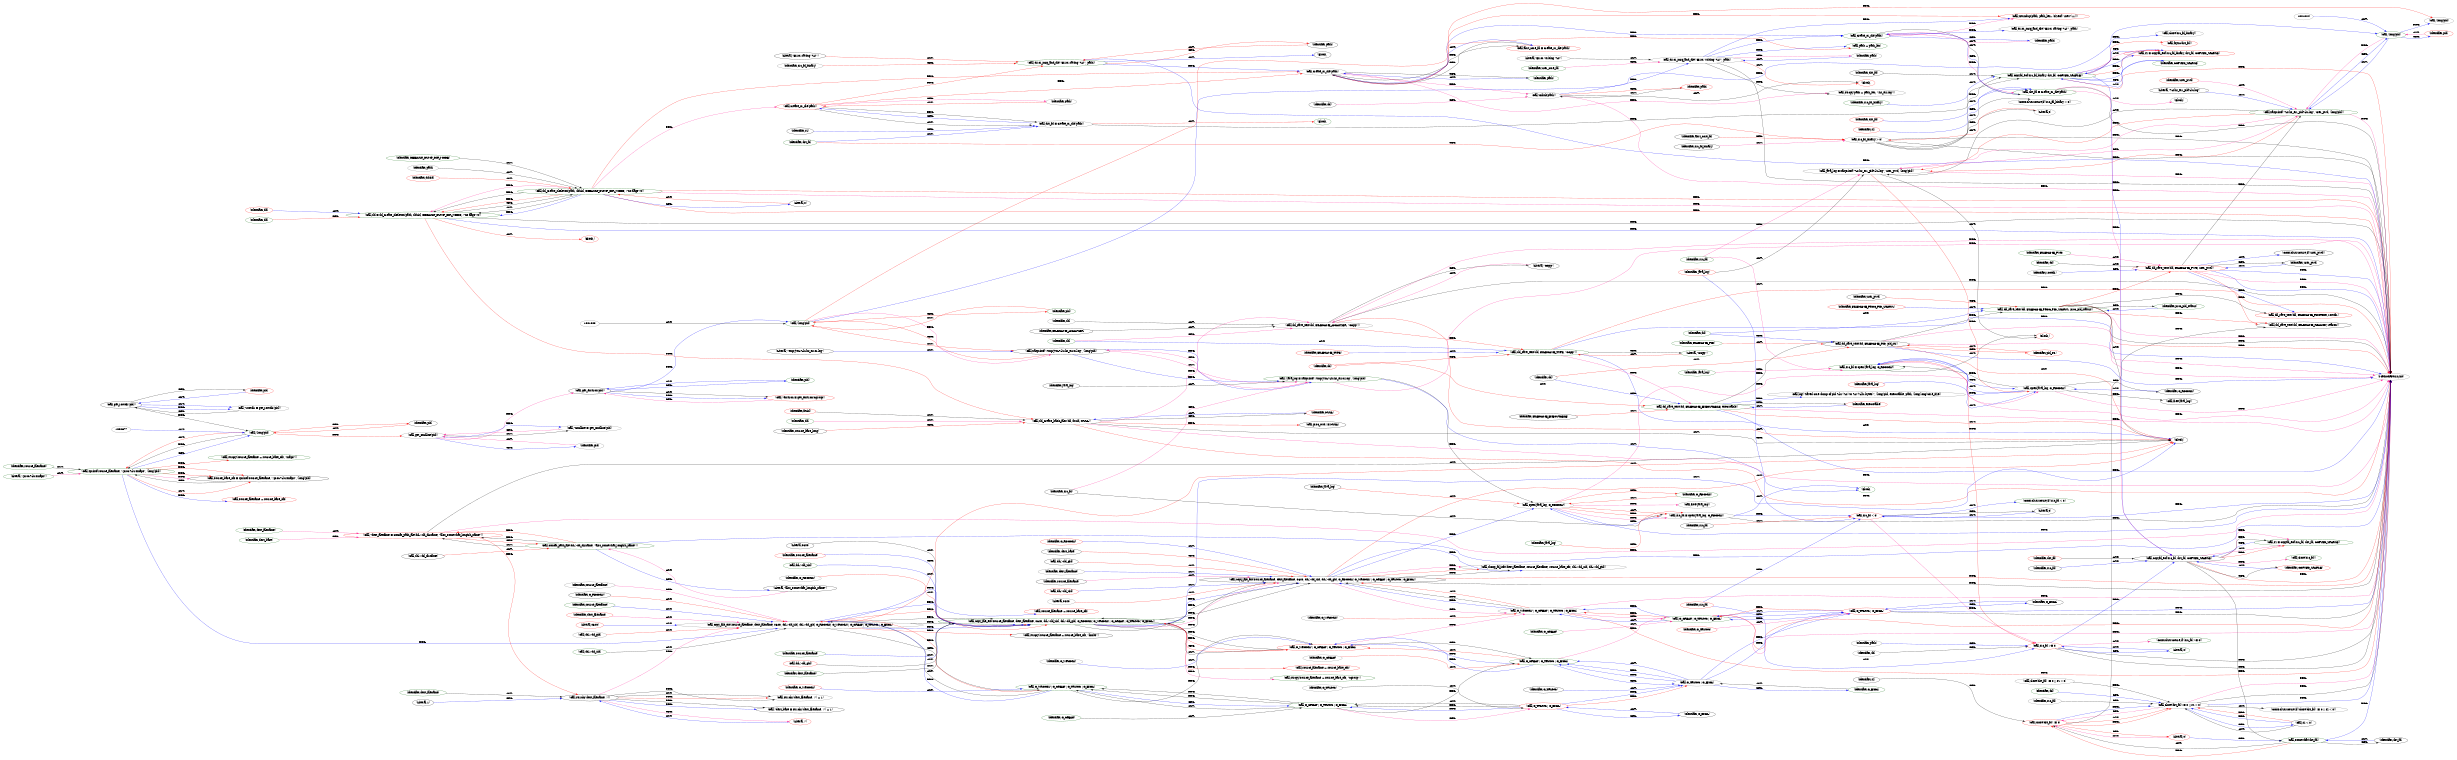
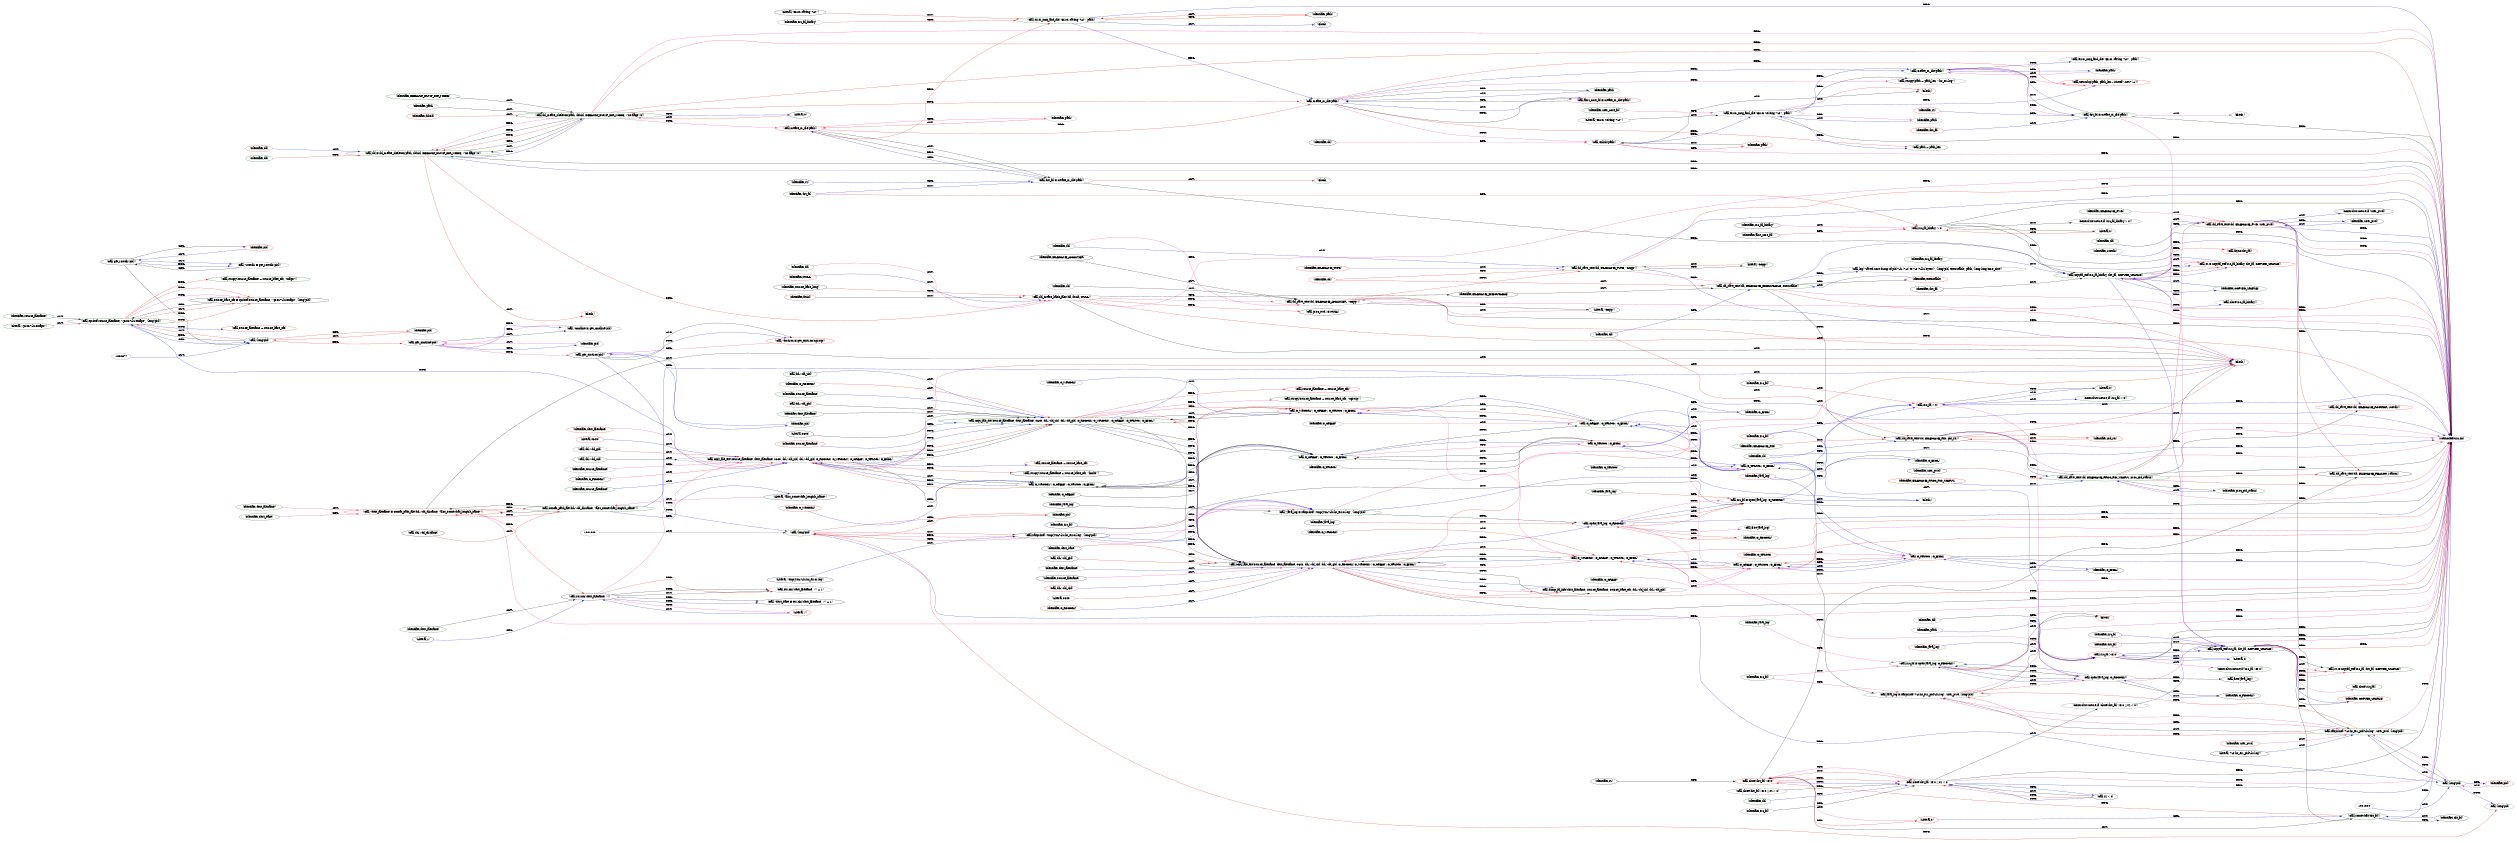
edge "(Identifier,FILENAME_EXECUTABLE)" -> "(Call,dd_save_text(dd, FILENAME_EXECUTABLE, executable))": color red -> black
edge "(Call,dd_create_basic_files(dd, fsuid, NULL))" -> "(Identifier,NULL)": now "(Call,dd_create_basic_files(dd, fsuid, NULL))" -> "(Identifier,FILENAME_EXECUTABLE)"
edge "(Call,sz = copyfd_eof(src_fd, dst_fd, COPYFD_SPARSE))" -> "(Call,copyfd_eof(src_fd, dst_fd, COPYFD_SPARSE))": now "(ControlStructure,if (close(dst_fd) != 0 || sz < 0))" -> "(Call,copyfd_eof(src_fd, dst_fd, COPYFD_SPARSE))"
